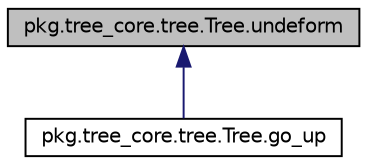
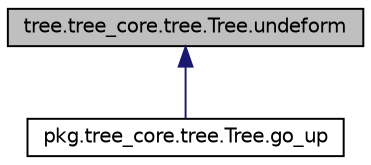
node "pkg.tree_core.tree.Tree.undeform": label "pkg.tree_core.tree.Tree.undeform" -> "tree.tree_core.tree.Tree.undeform"
